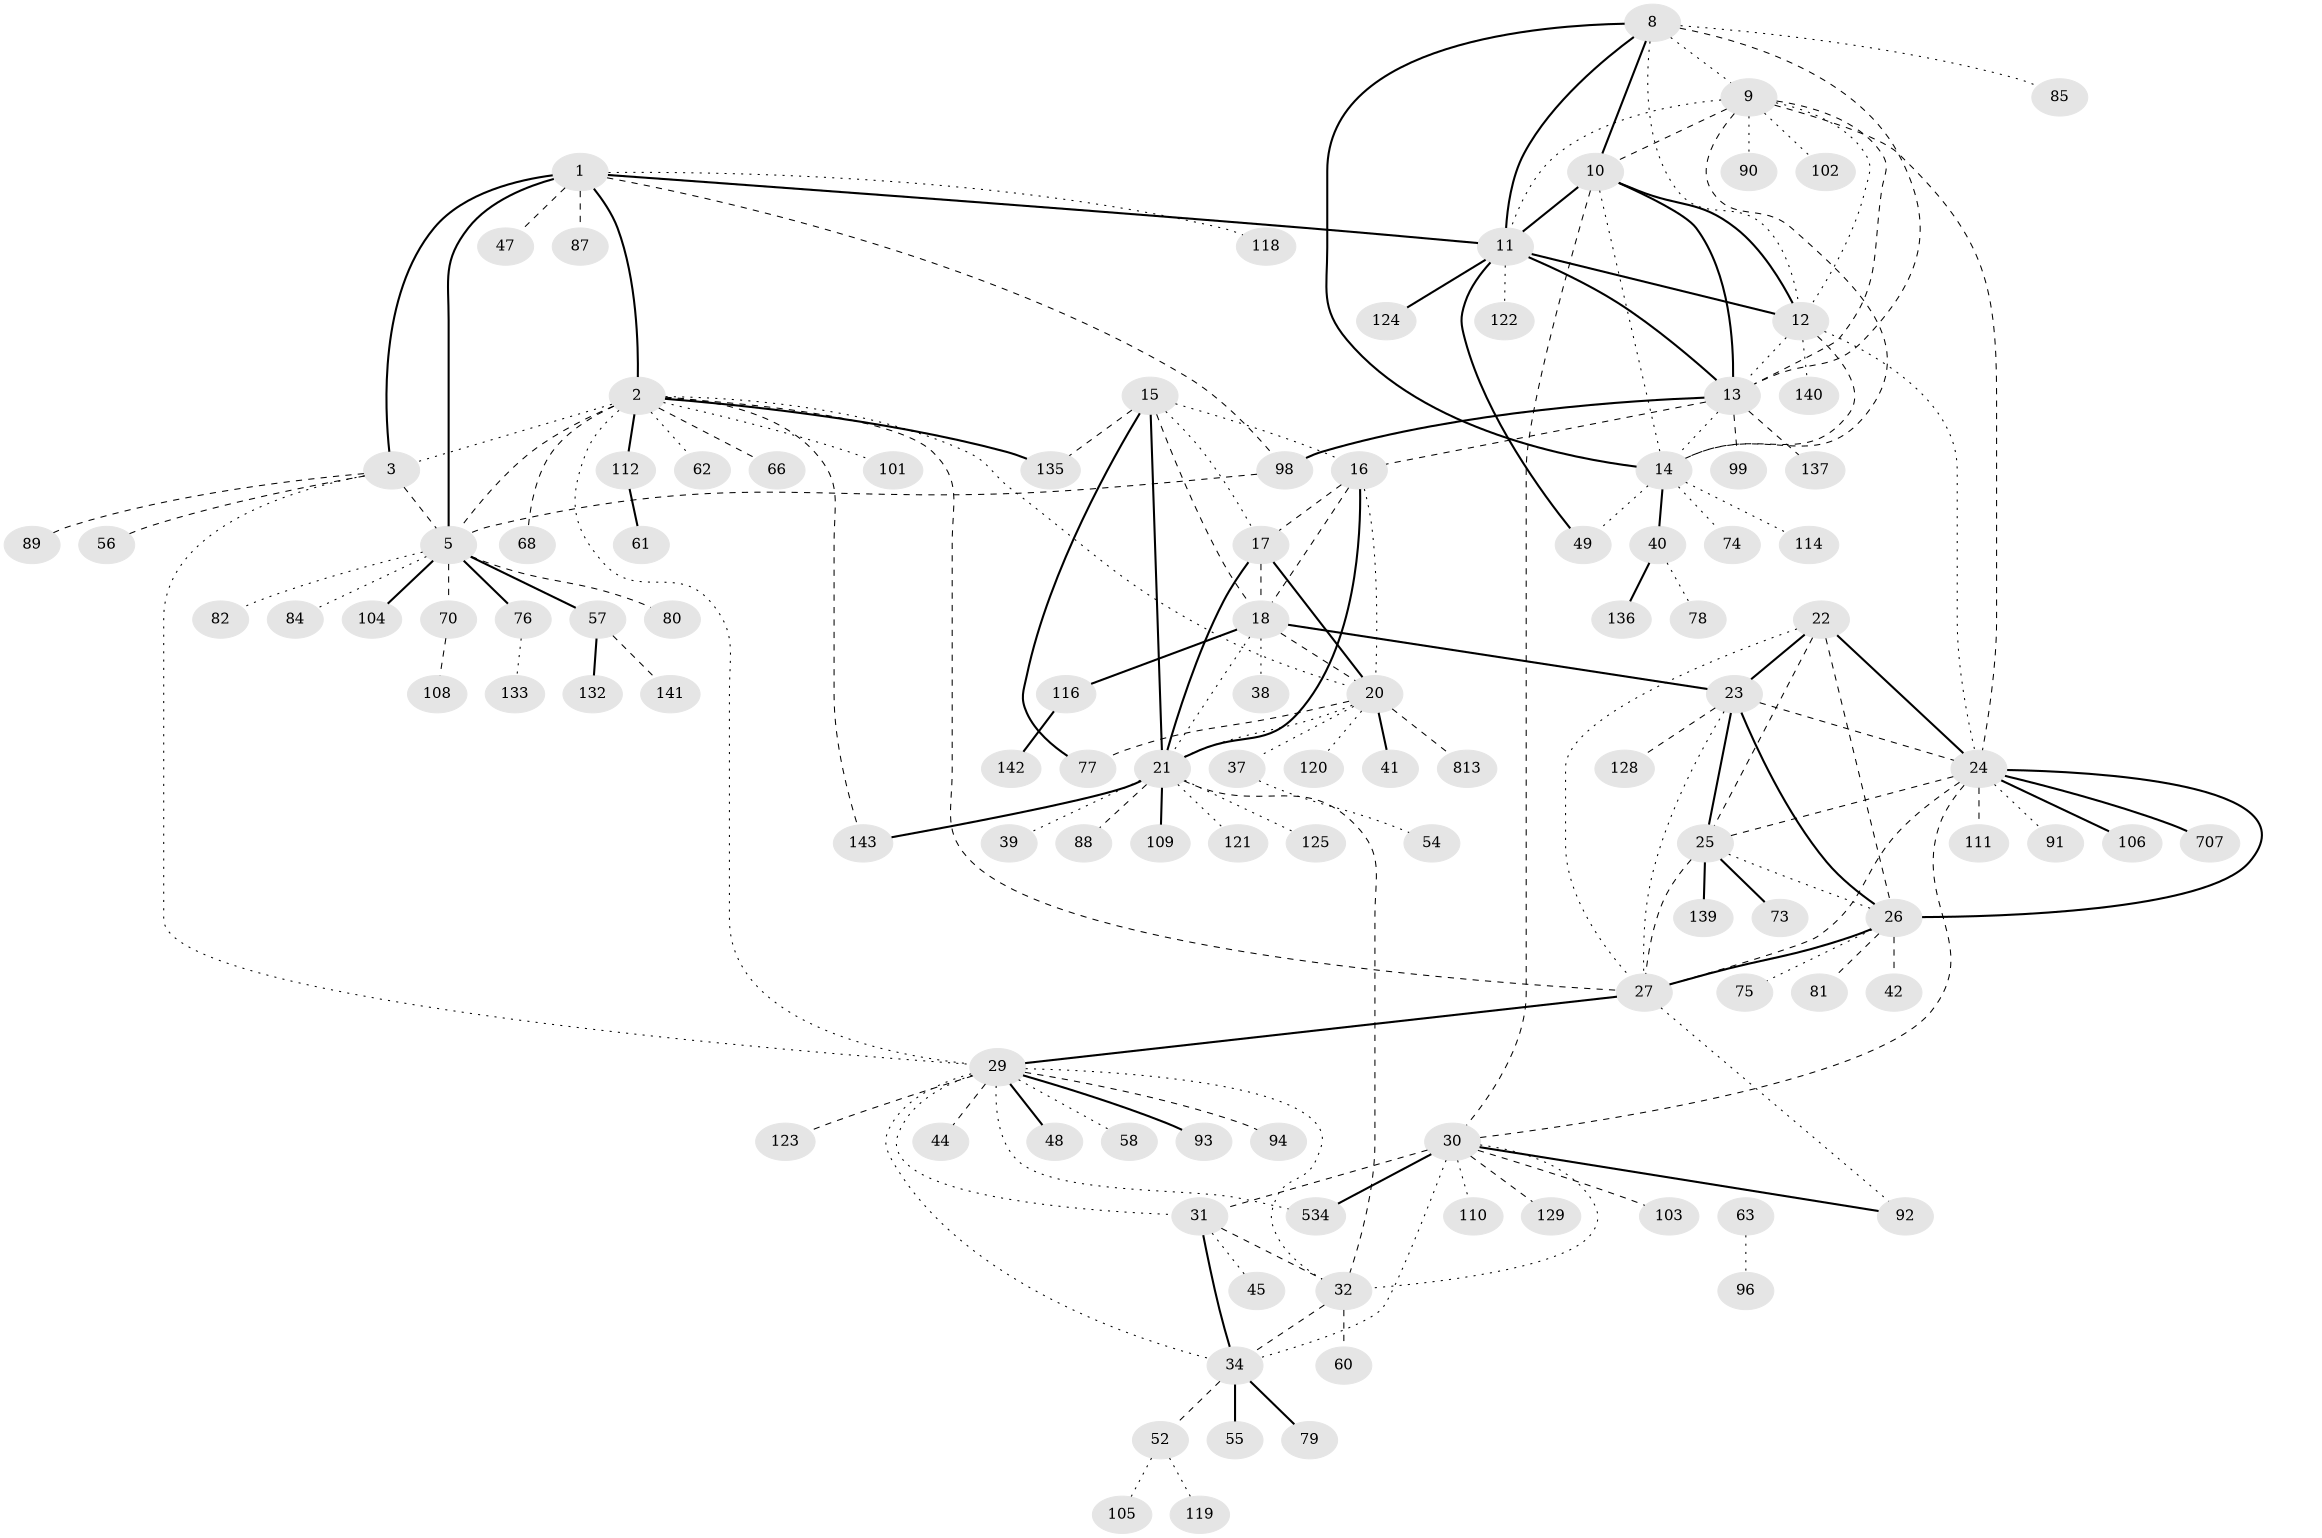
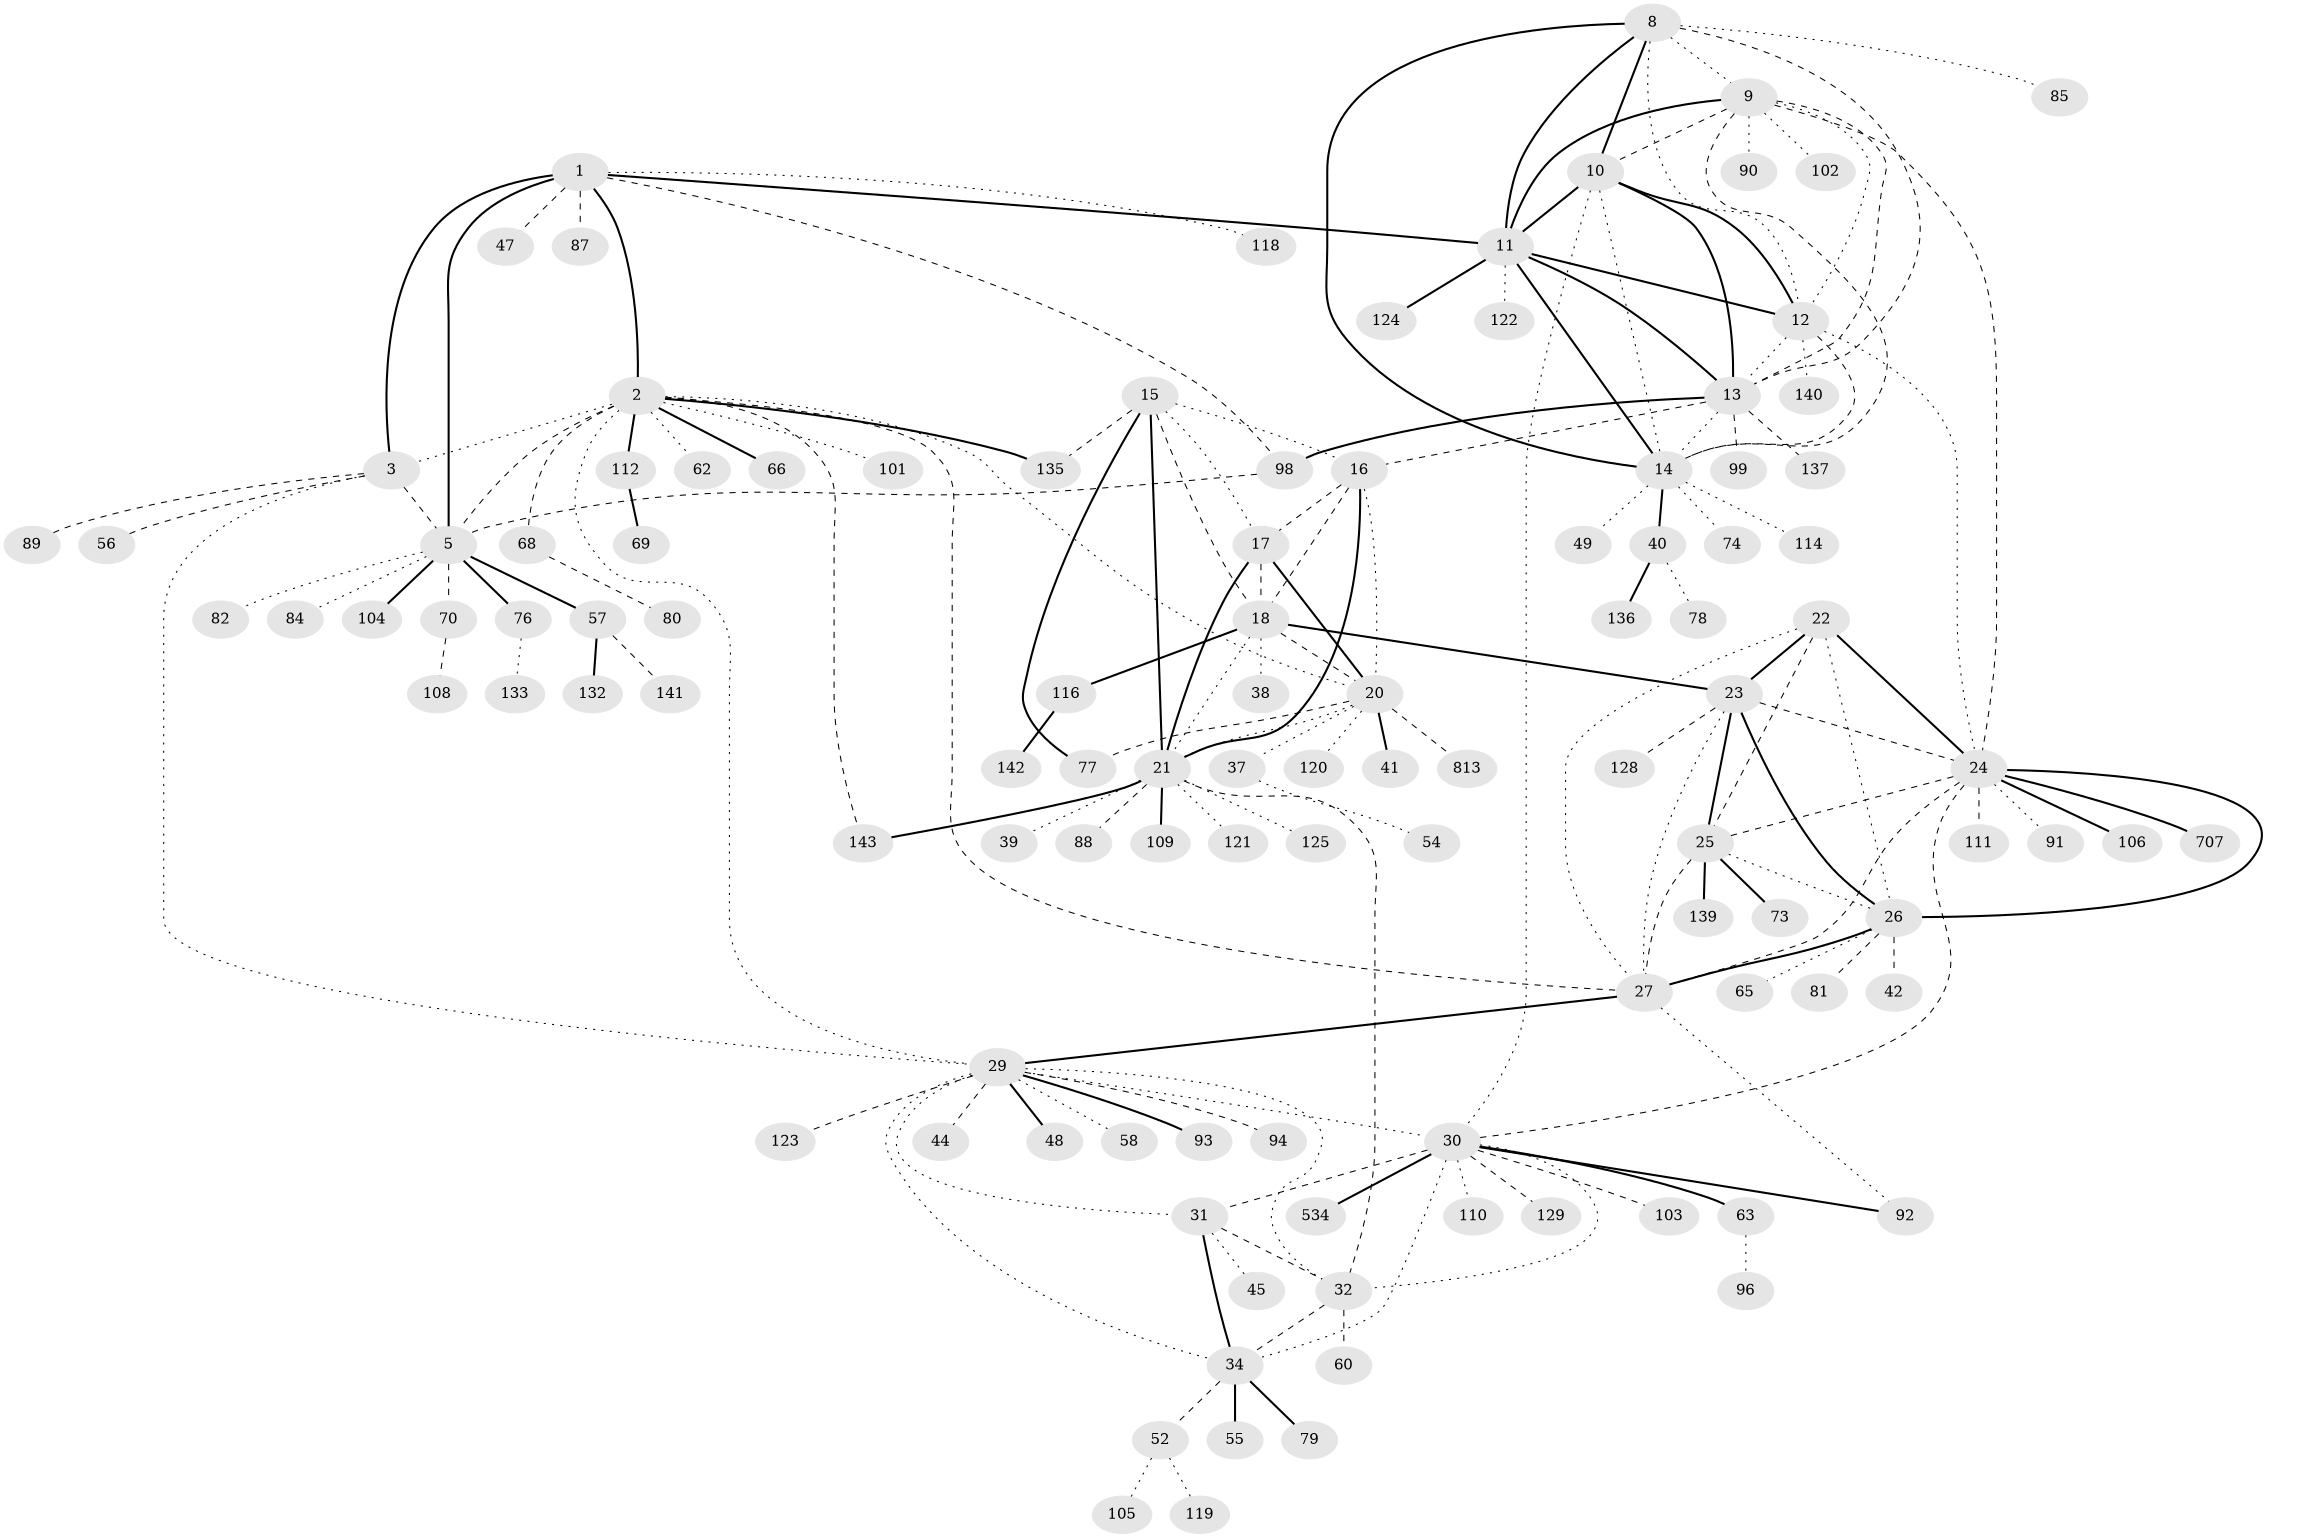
edge "9" -- "11": style dotted -> bold
edge "11" -- "49": now "11" -- "14"
edge "2" -- "66": style dashed -> bold
node "61": label "61" -> "69"
edge "5" -- "80": now "68" -- "80"
edge "10" -- "30": style dashed -> dotted
edge "22" -- "26": style dashed -> dotted
node "75": label "75" -> "65"
edge "30" -- "63": added
edge "29" -- "534": now "29" -- "30"
